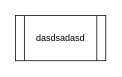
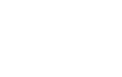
node "dasdsadasd": removed
